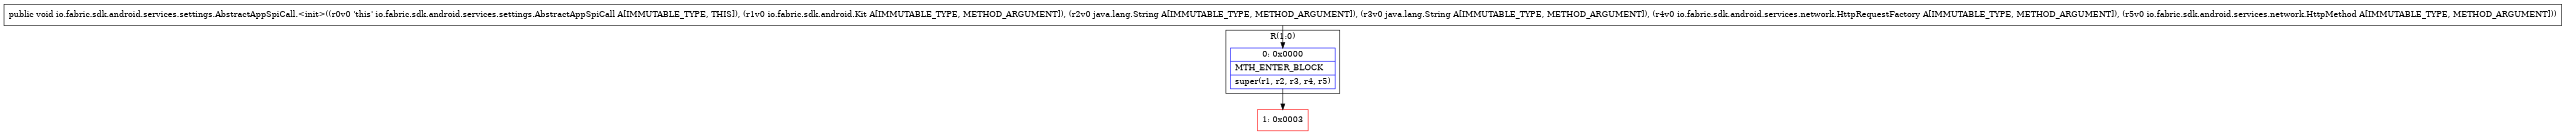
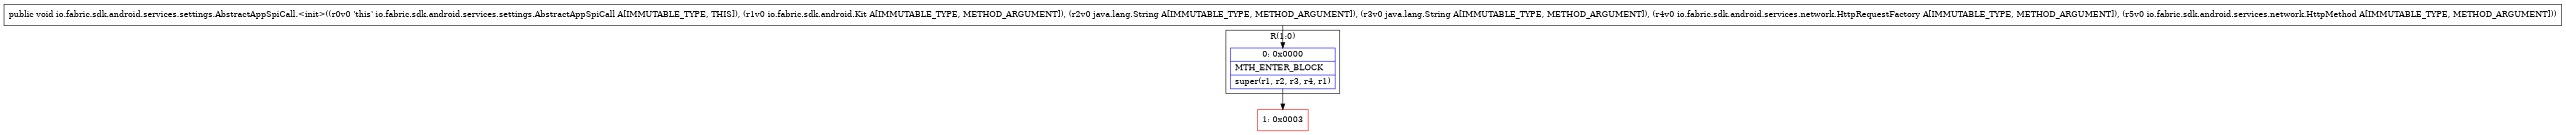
node "0: 0x0000": text "super(r1, r2, r3, r4, r5)" -> "super(r1, r2, r3, r4, r1)"
